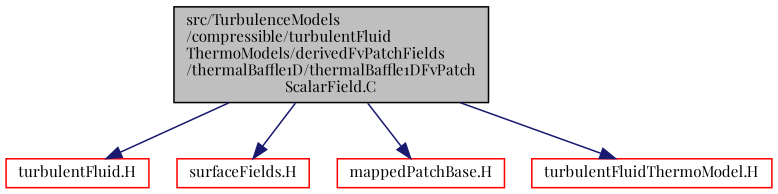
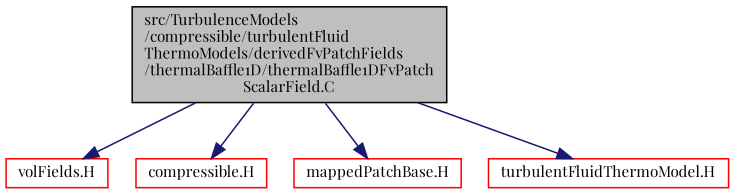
node "turbulentFluid.H": label "turbulentFluid.H" -> "volFields.H"
node "surfaceFields.H": label "surfaceFields.H" -> "compressible.H"
